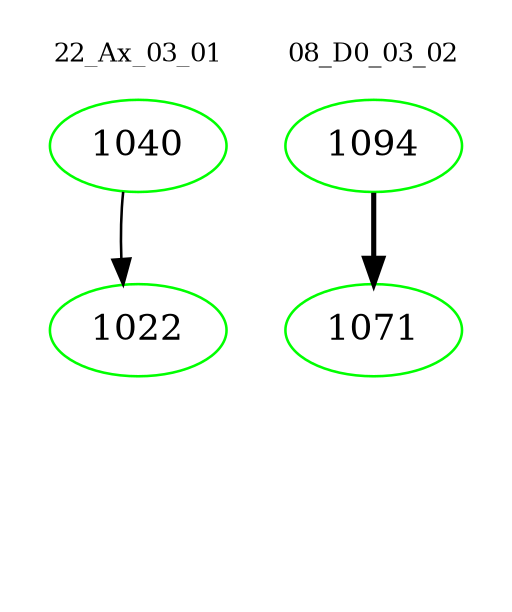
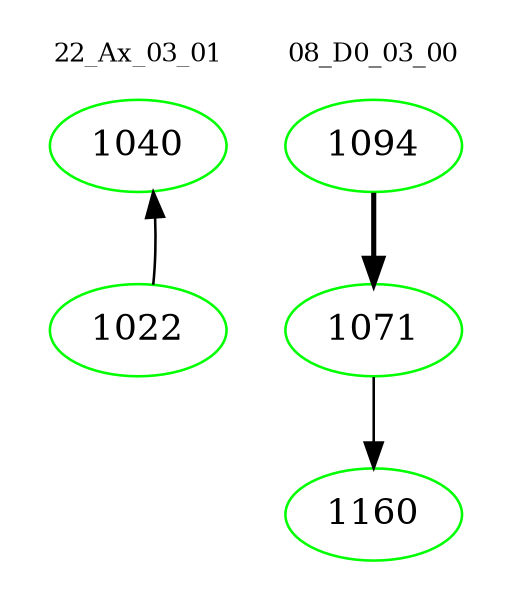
cluster "08_D0_03_02": label "08_D0_03_02" -> "08_D0_03_00"
edge "1040" -> "1022": reversed
node "1160": added
